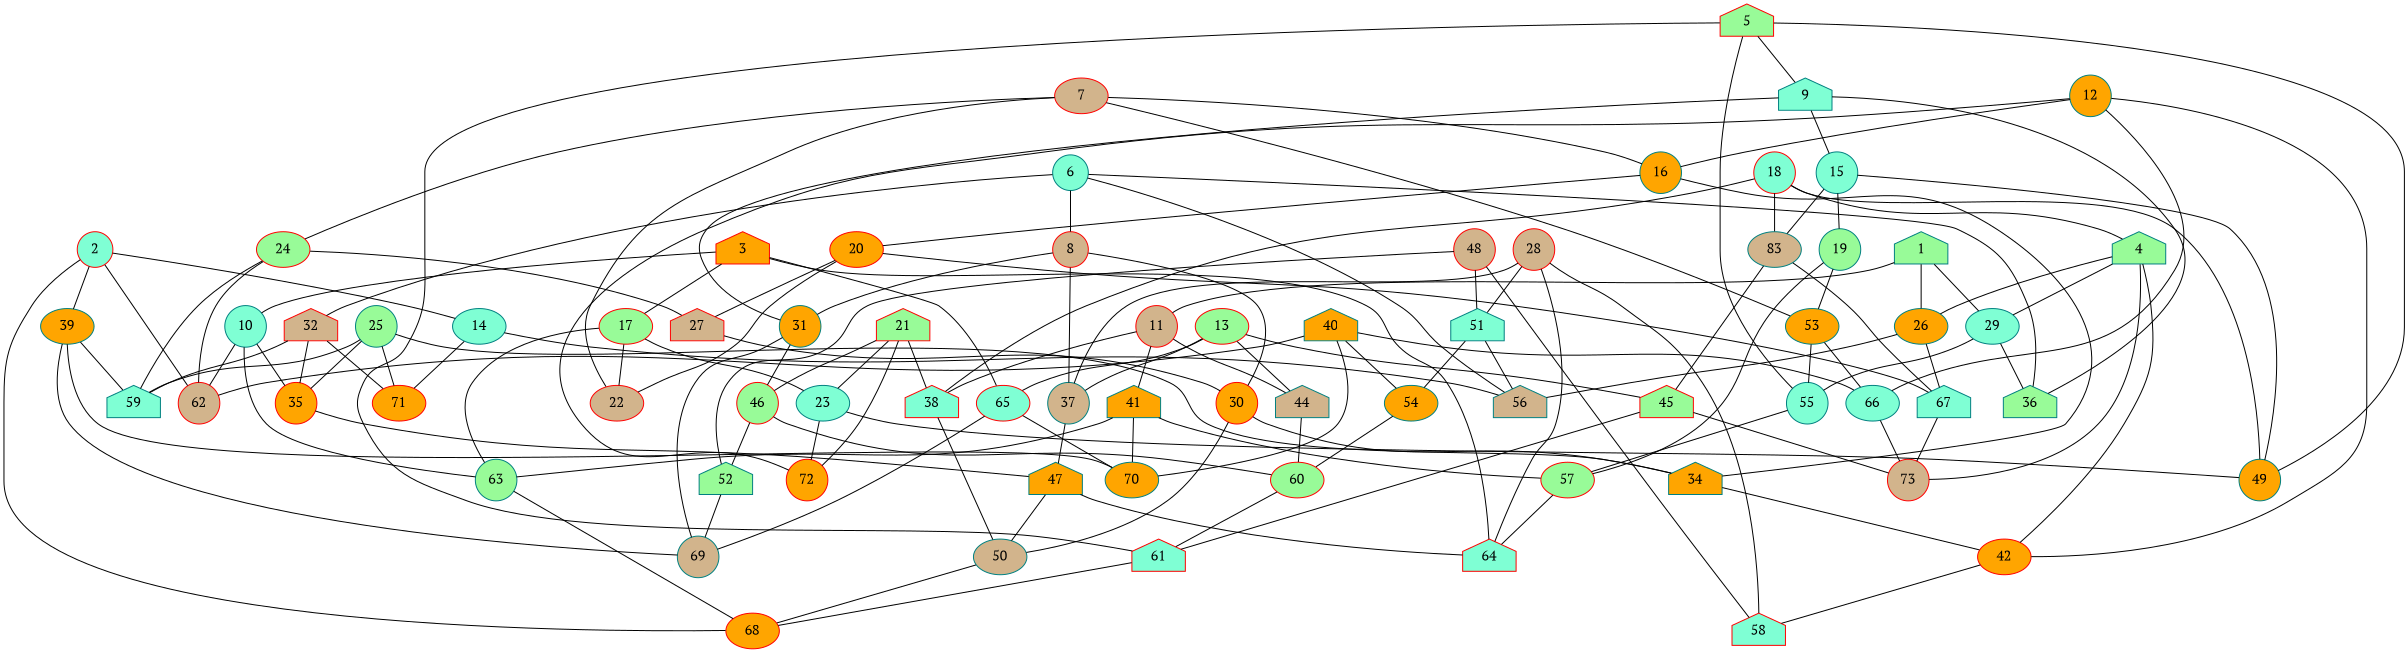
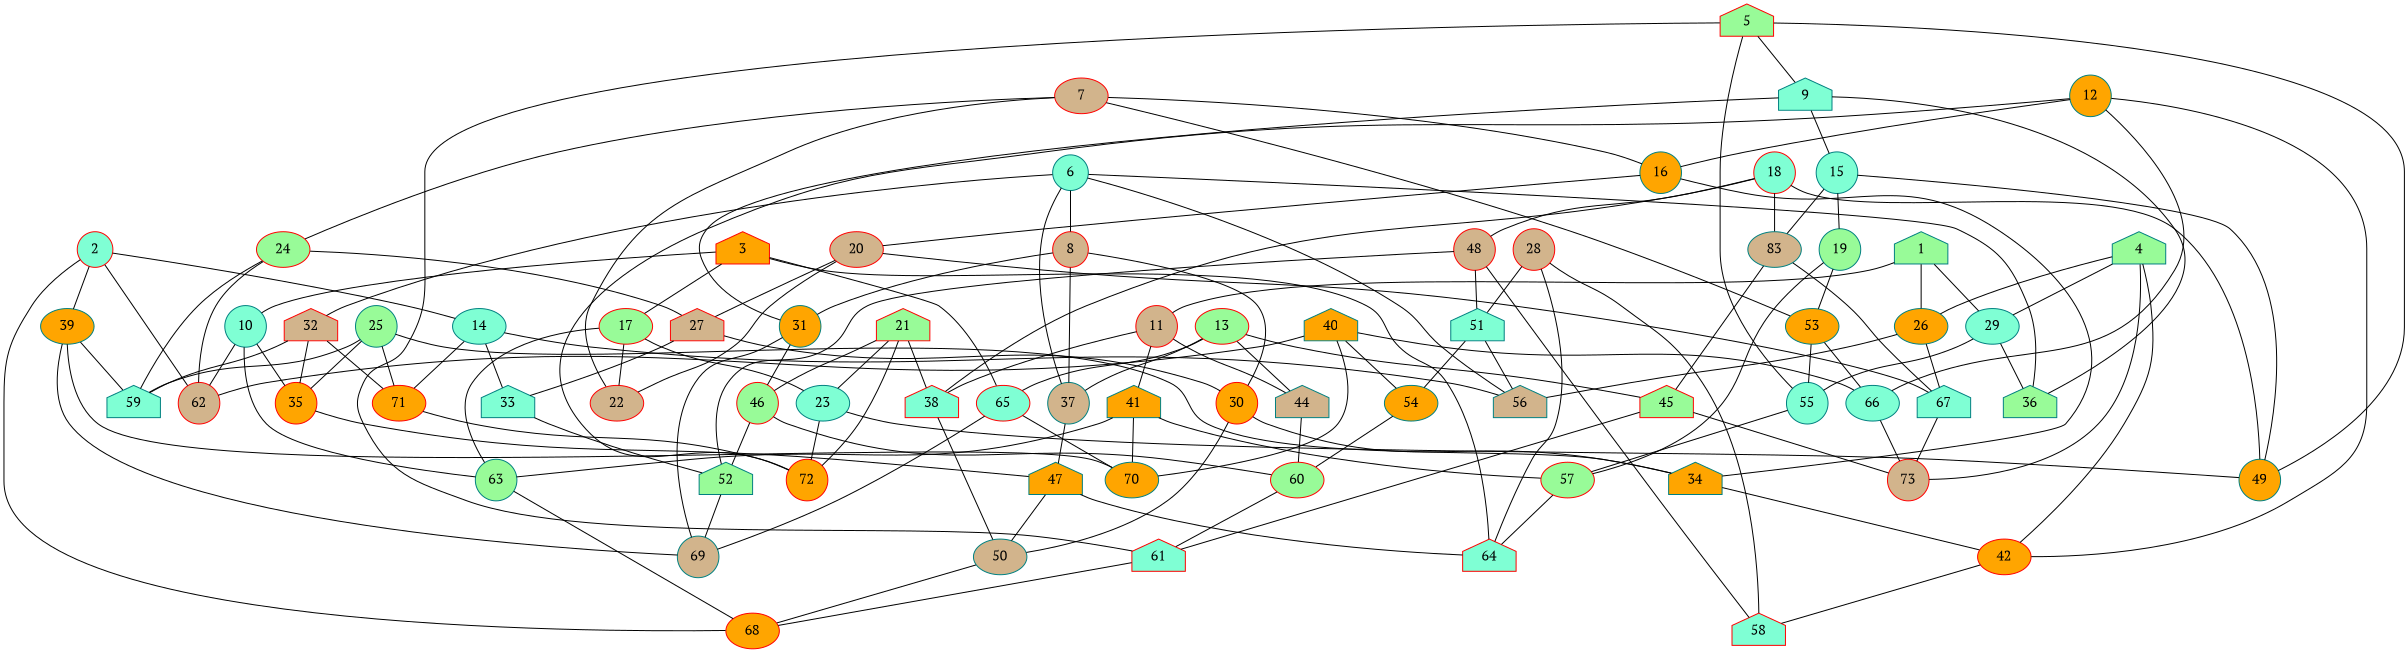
edge "18" -- "4": now "18" -- "48"
node "20": fillcolor orange -> tan
edge "28" -- "37": now "6" -- "37"
node "33": added
edge "71" -- "72": added
